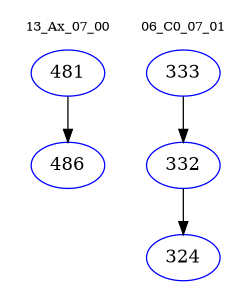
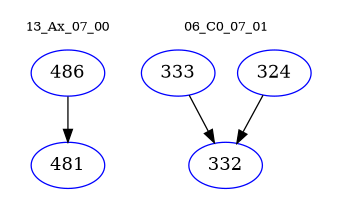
edge "481" -> "486": reversed
edge "332" -> "324": reversed
